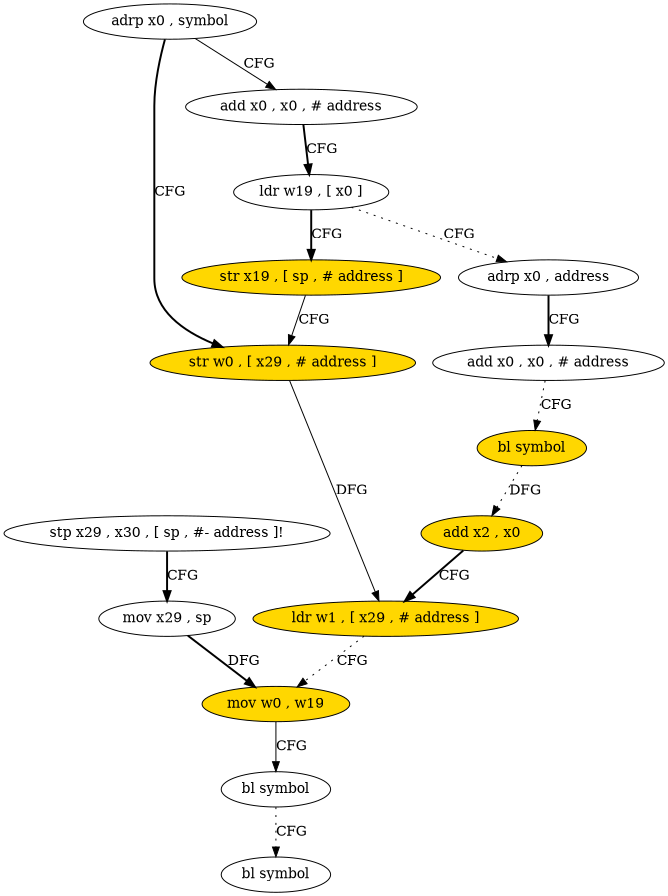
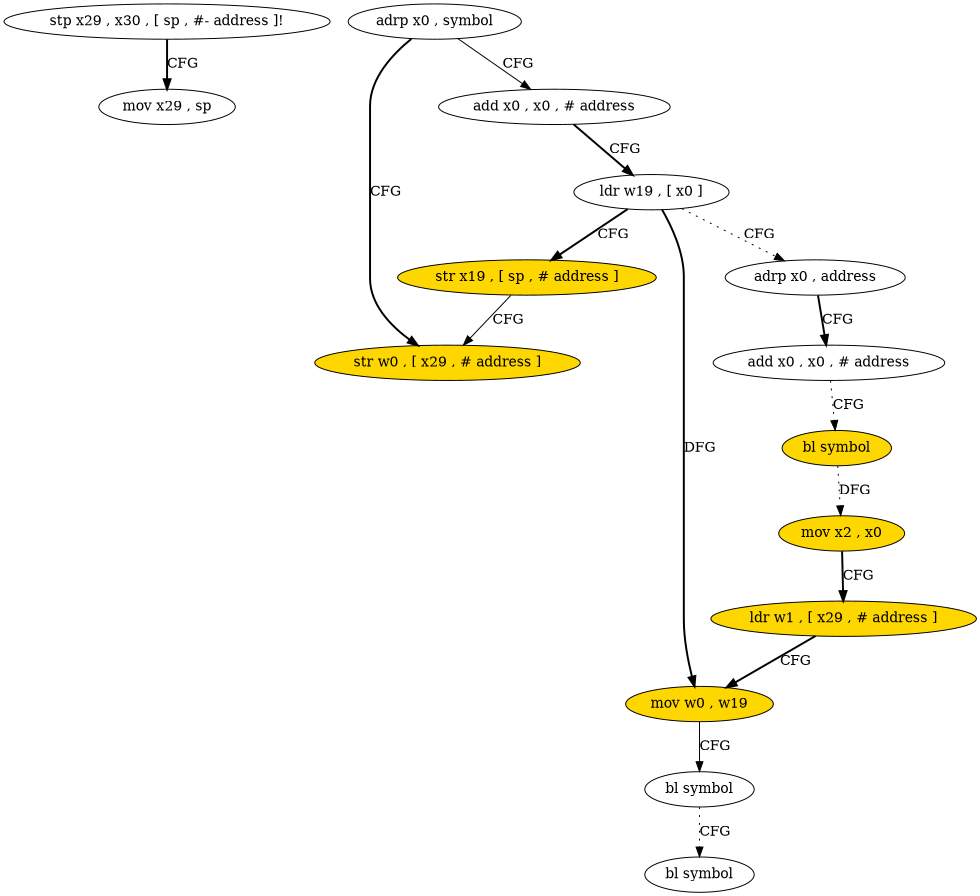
edge "str w0 , [ x29 , # address ]" -> "ldr w1 , [ x29 , # address ]": removed, label "DFG"
node "add x2 , x0": label "add x2 , x0" -> "mov x2 , x0"
edge "mov x29 , sp" -> "mov w0 , w19": now "ldr w19 , [ x0 ]" -> "mov w0 , w19"
edge "ldr w1 , [ x29 , # address ]" -> "mov w0 , w19": style dotted -> bold
